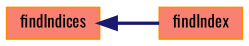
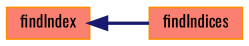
edge "findIndex" -> "findIndices": reversed
